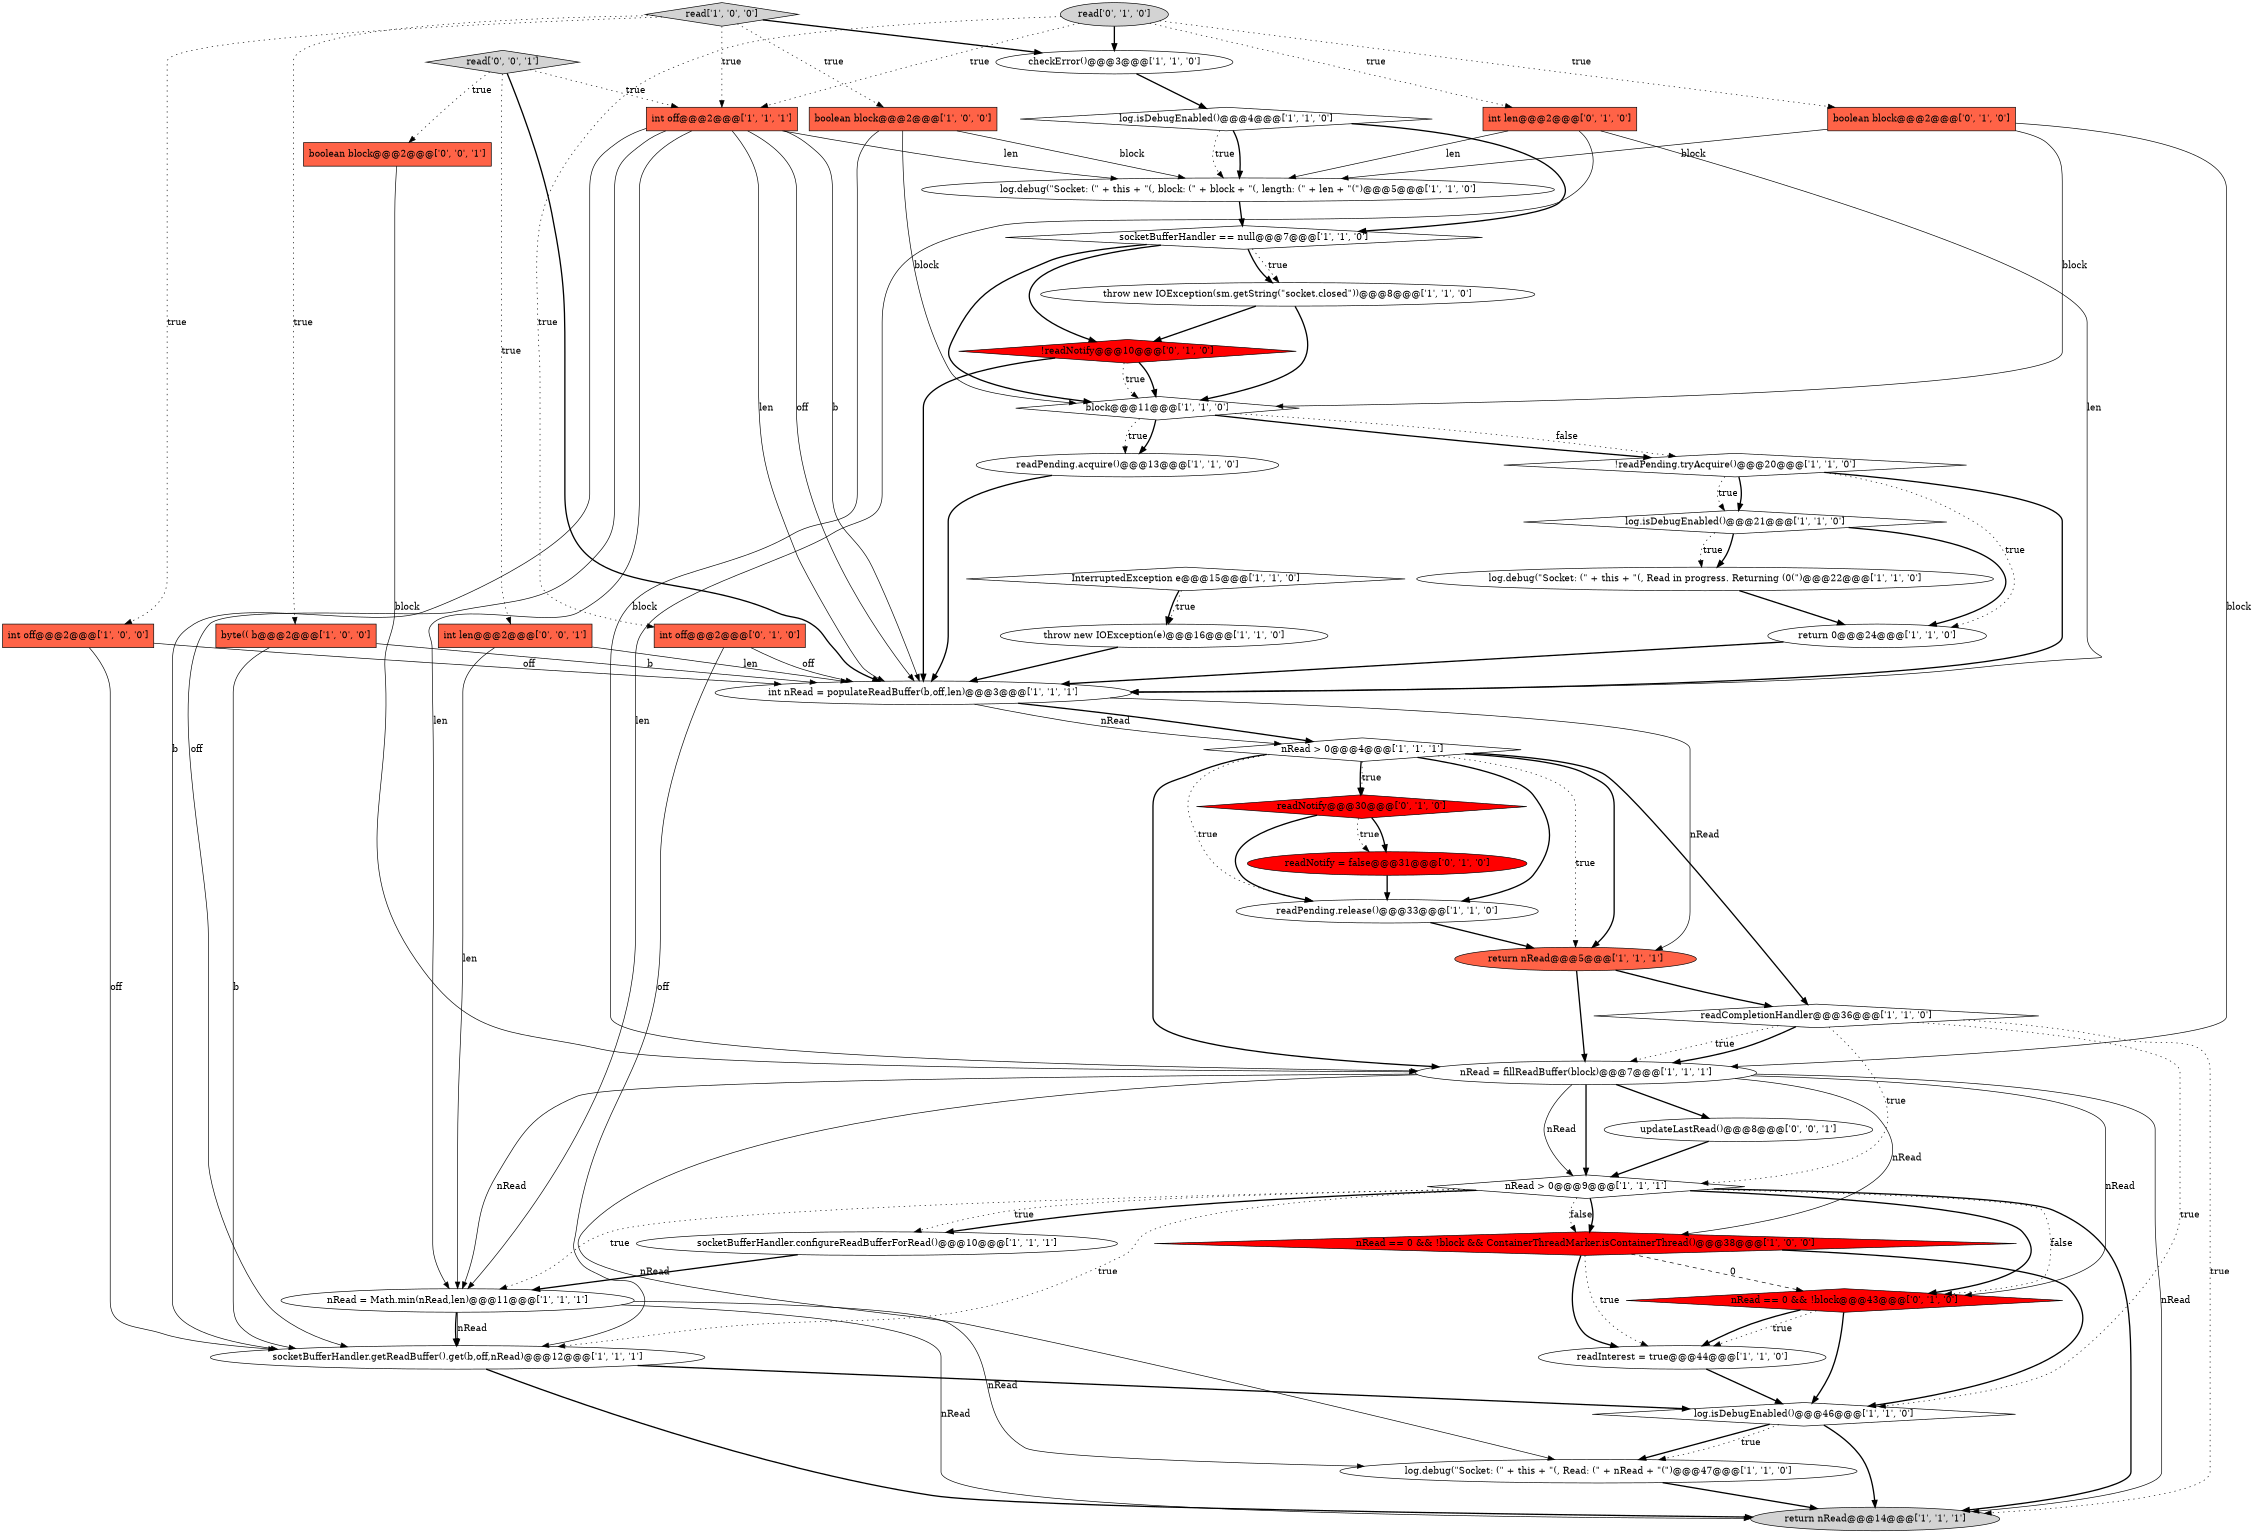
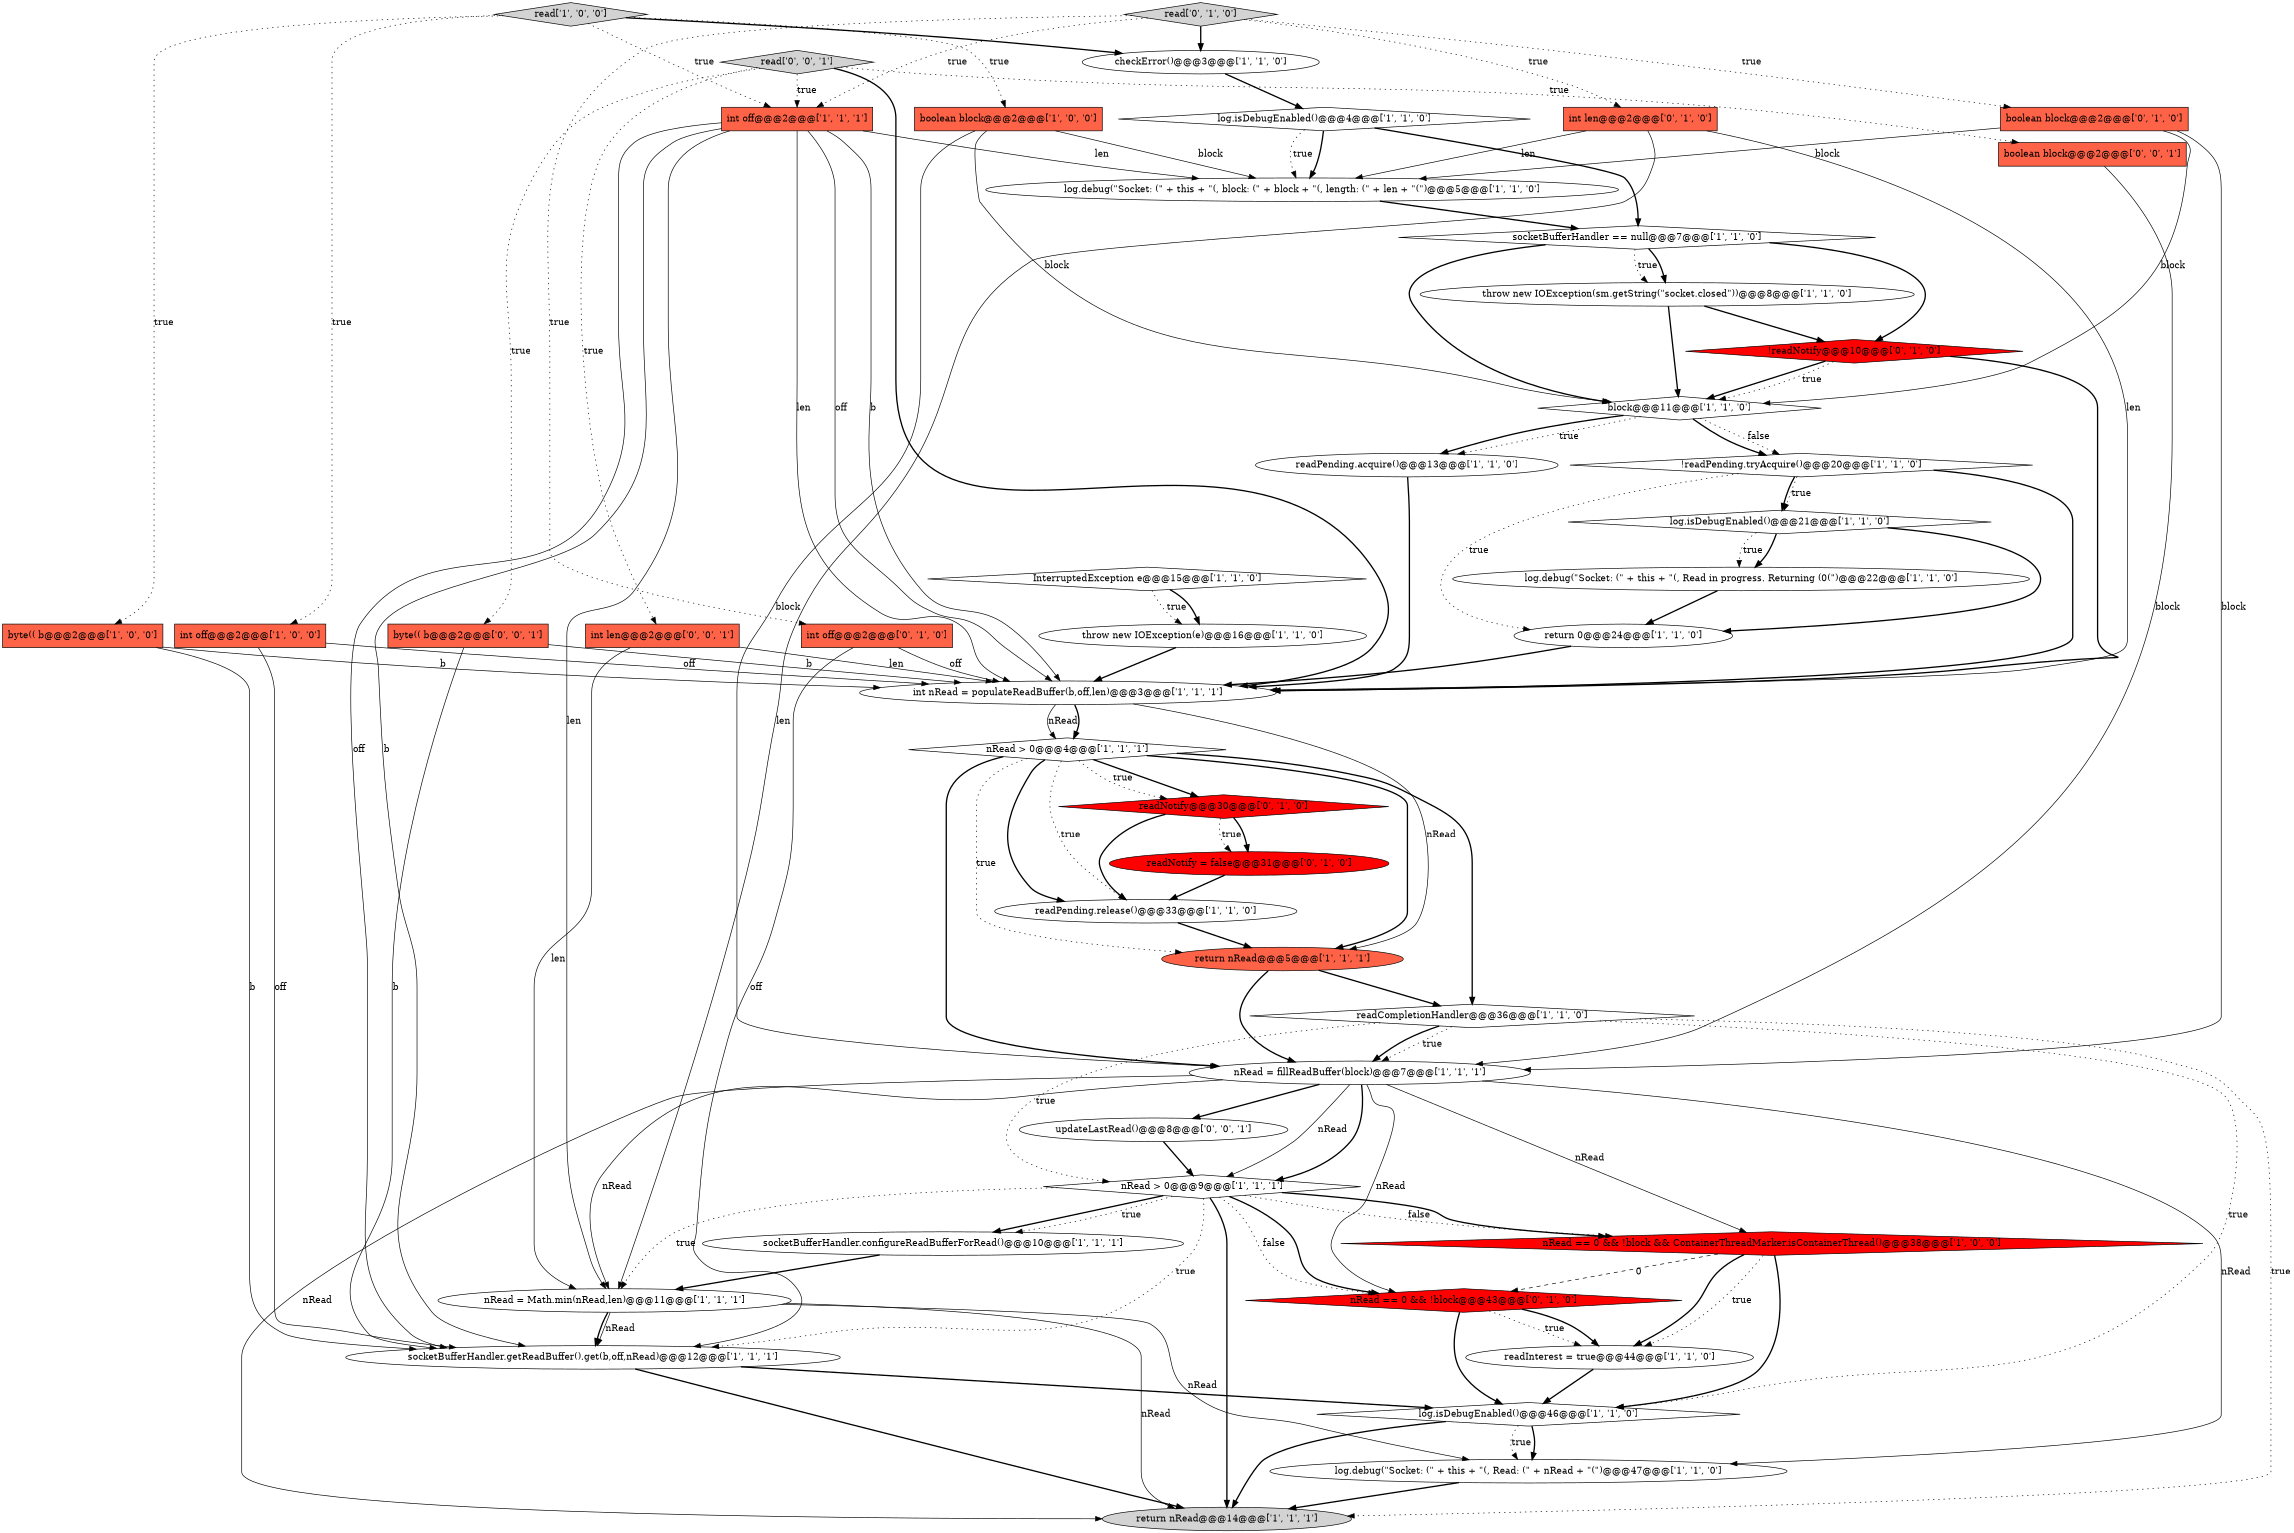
node "read['0', '1', '0']": shape ellipse -> diamond
node "byte(( b@@@2@@@['0', '0', '1']": added
